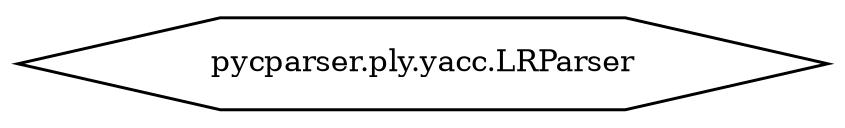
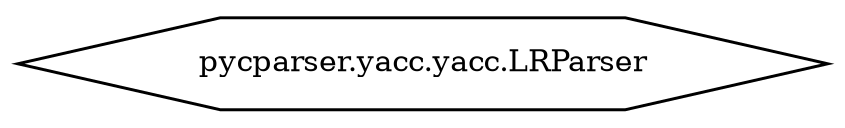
node "pycparser.ply.yacc.LRParser": label "pycparser.ply.yacc.LRParser" -> "pycparser.yacc.yacc.LRParser"
